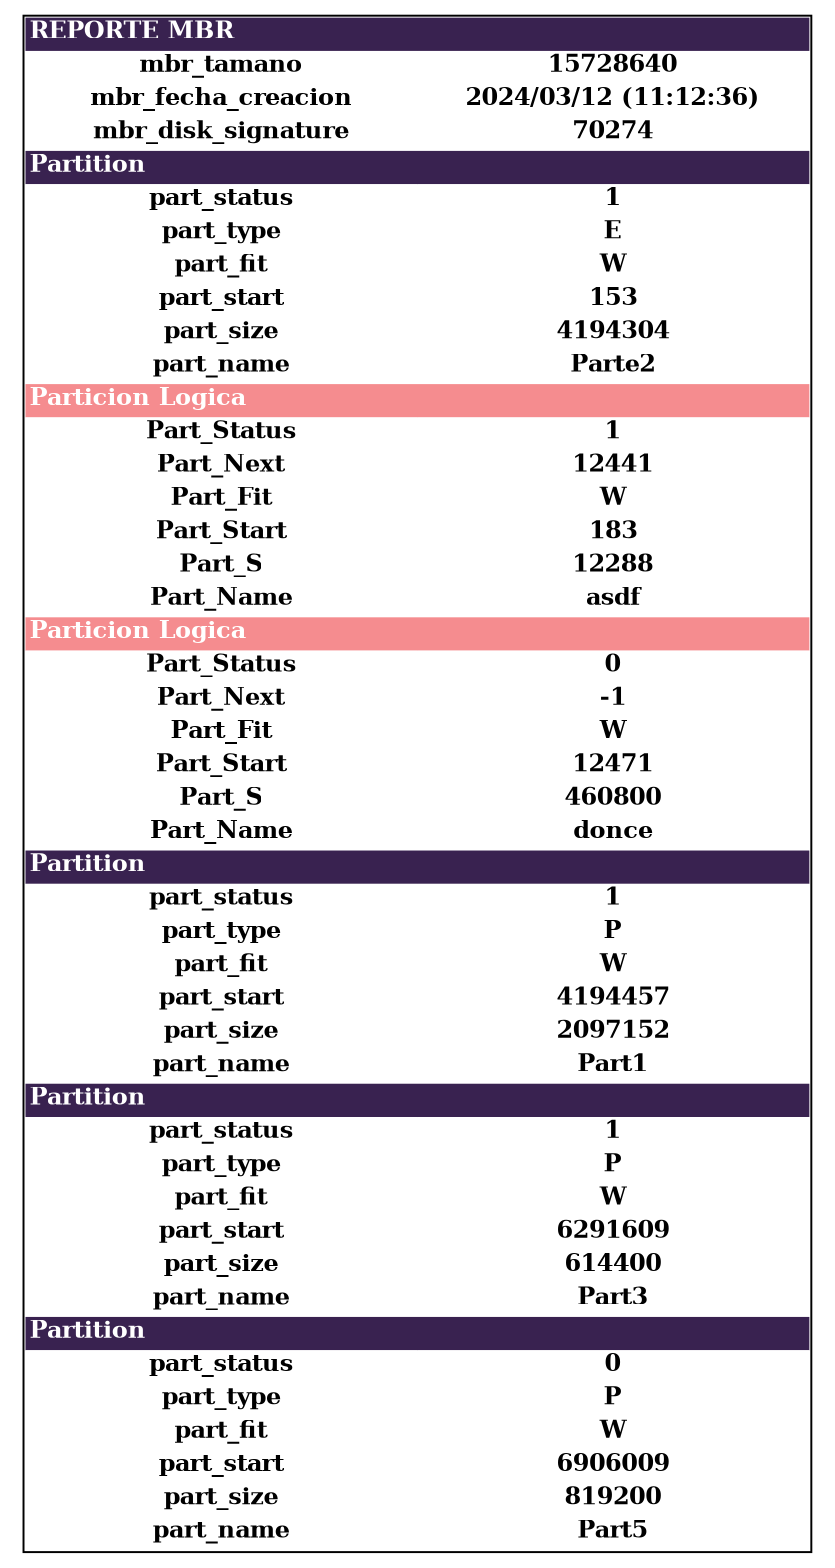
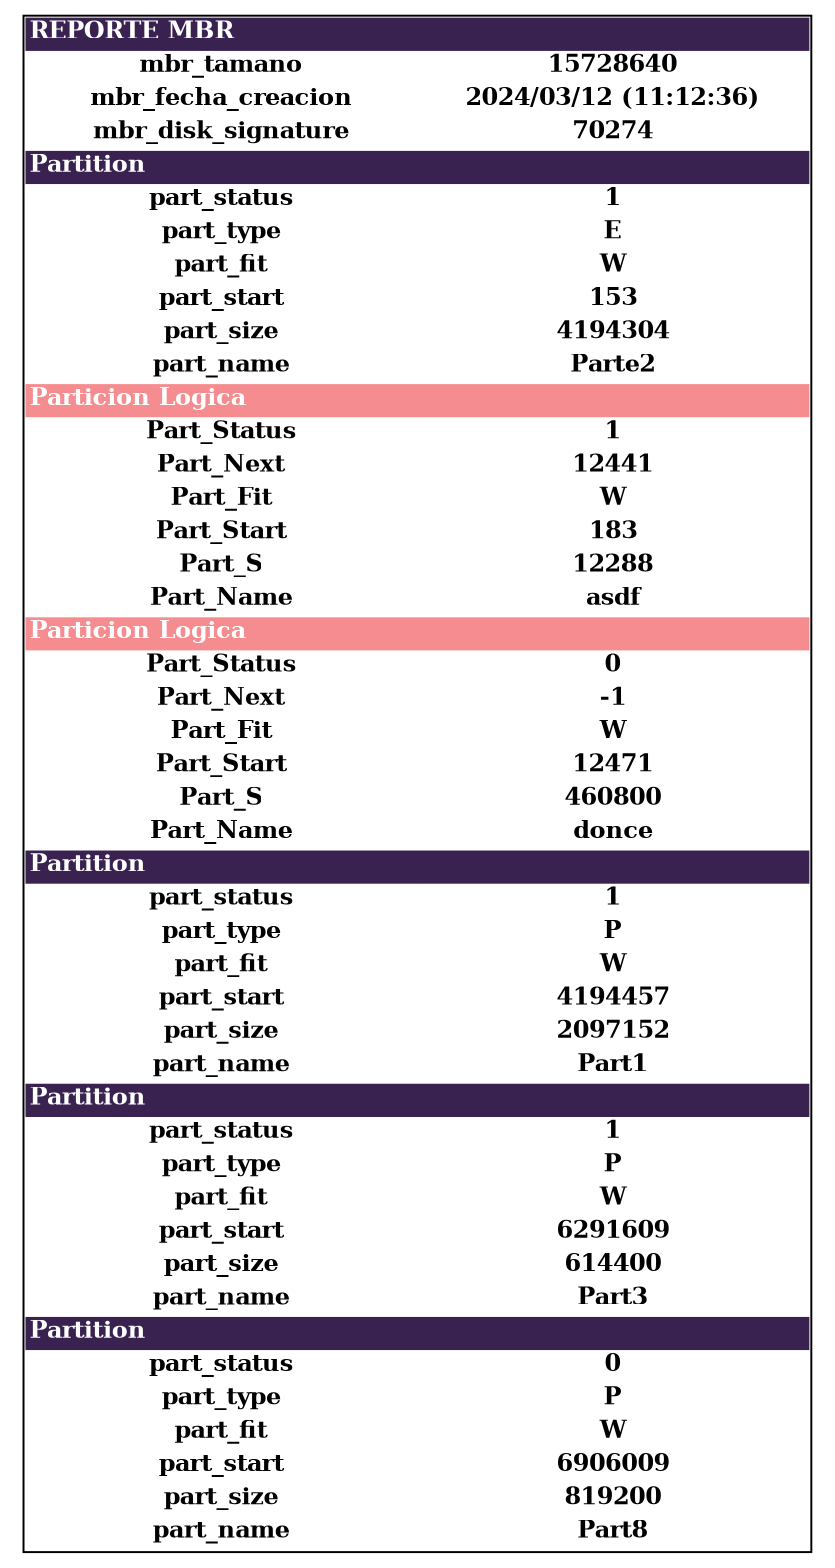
node "REPORTE MBR": text "Part5" -> "Part8"
